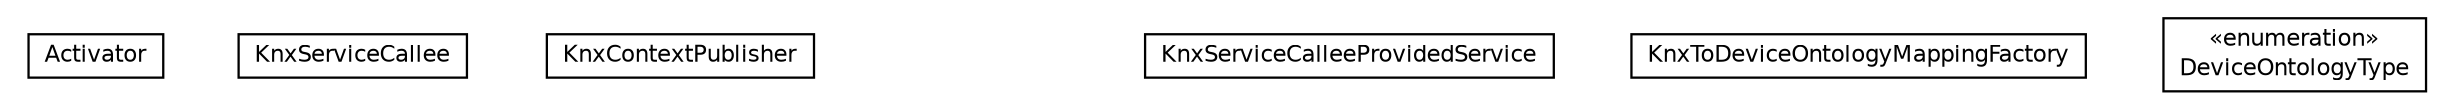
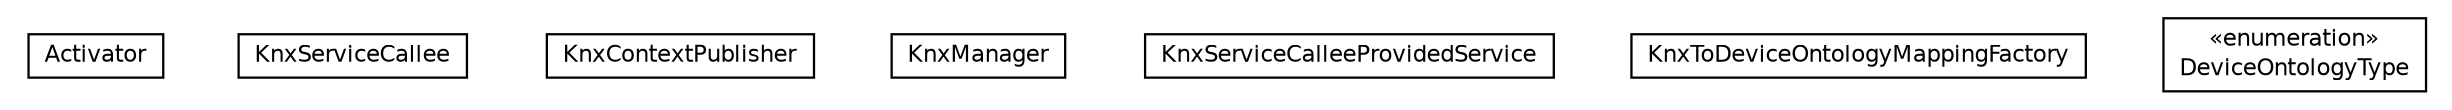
node "KnxManager": added
